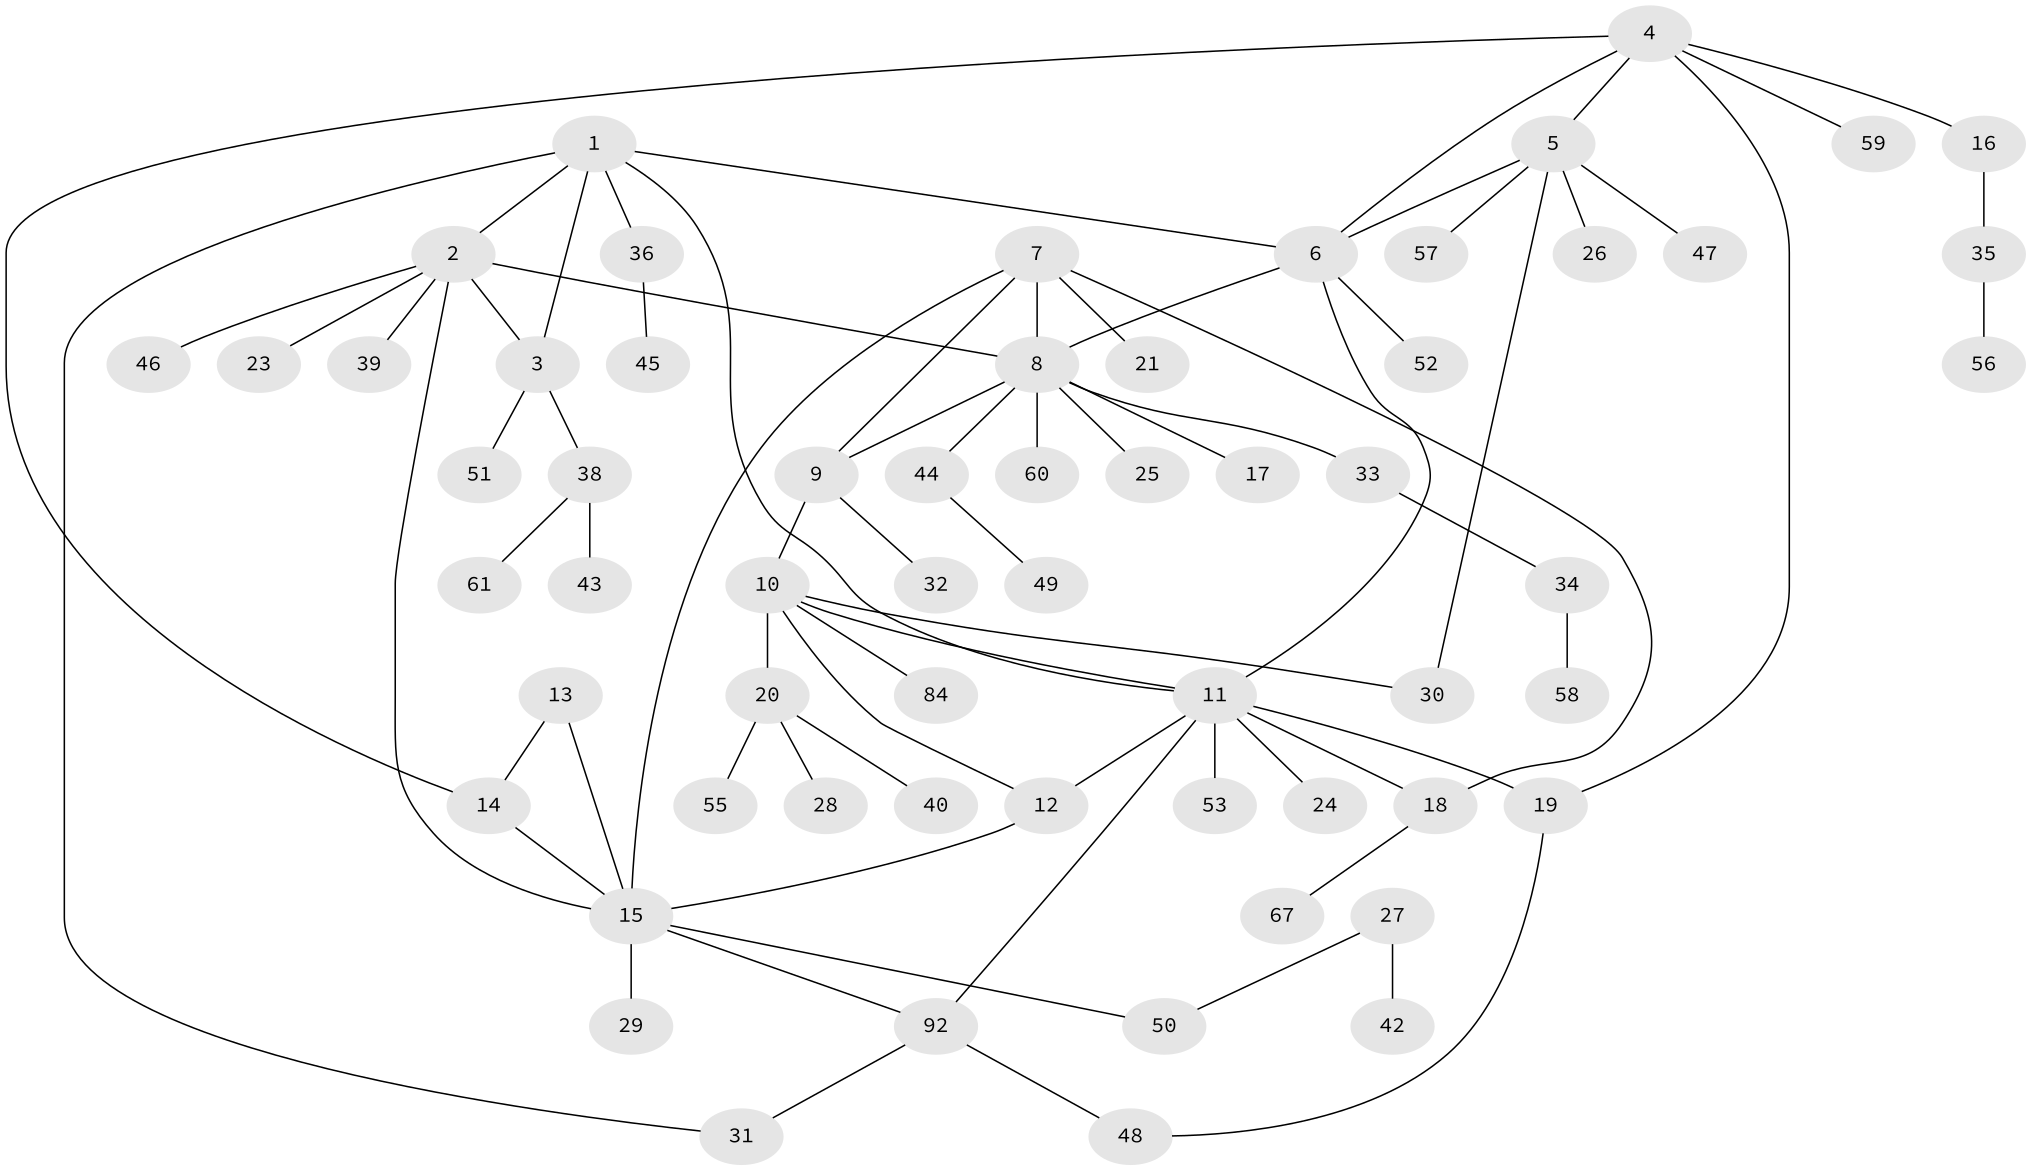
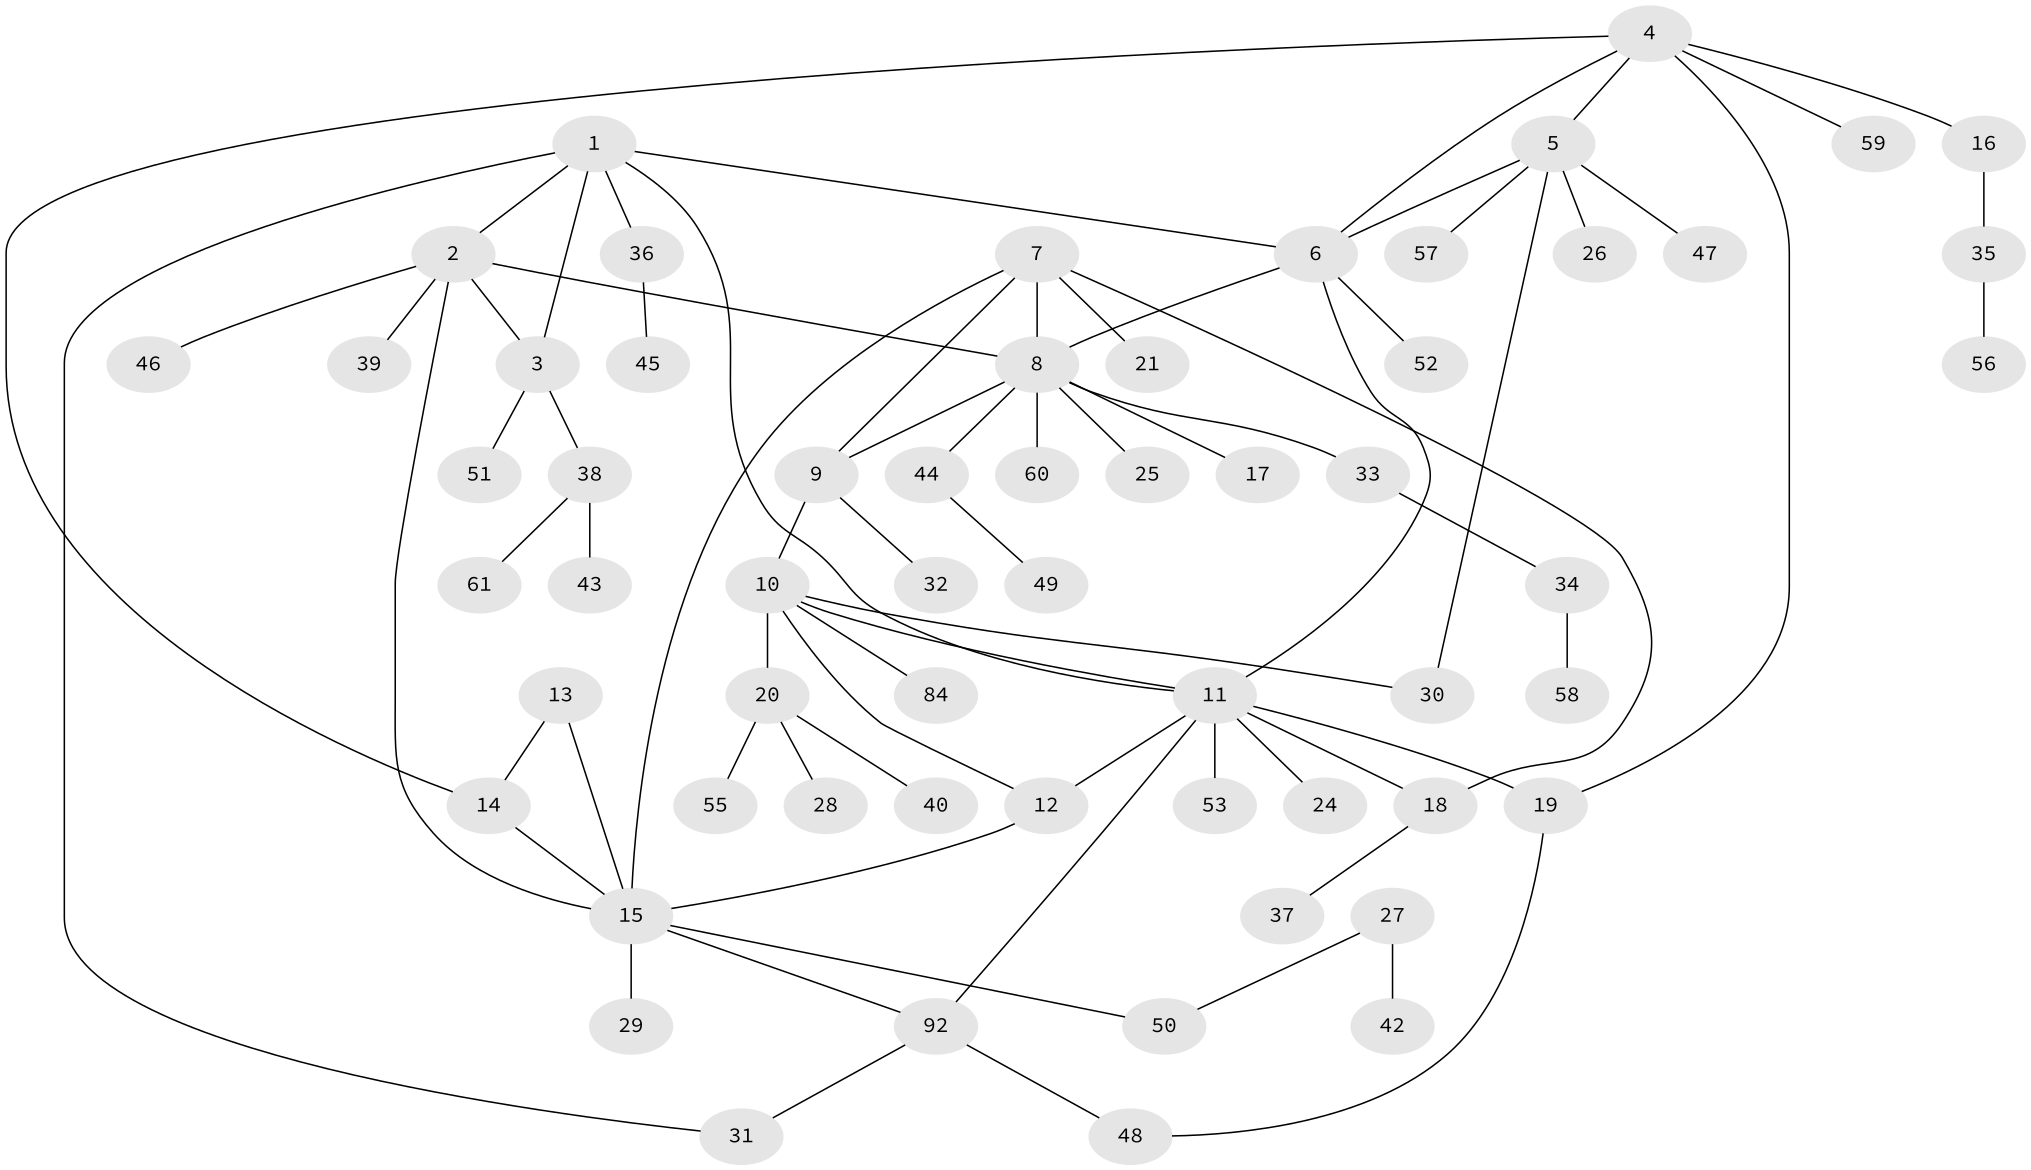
node "23": removed
node "67": label "67" -> "37"
